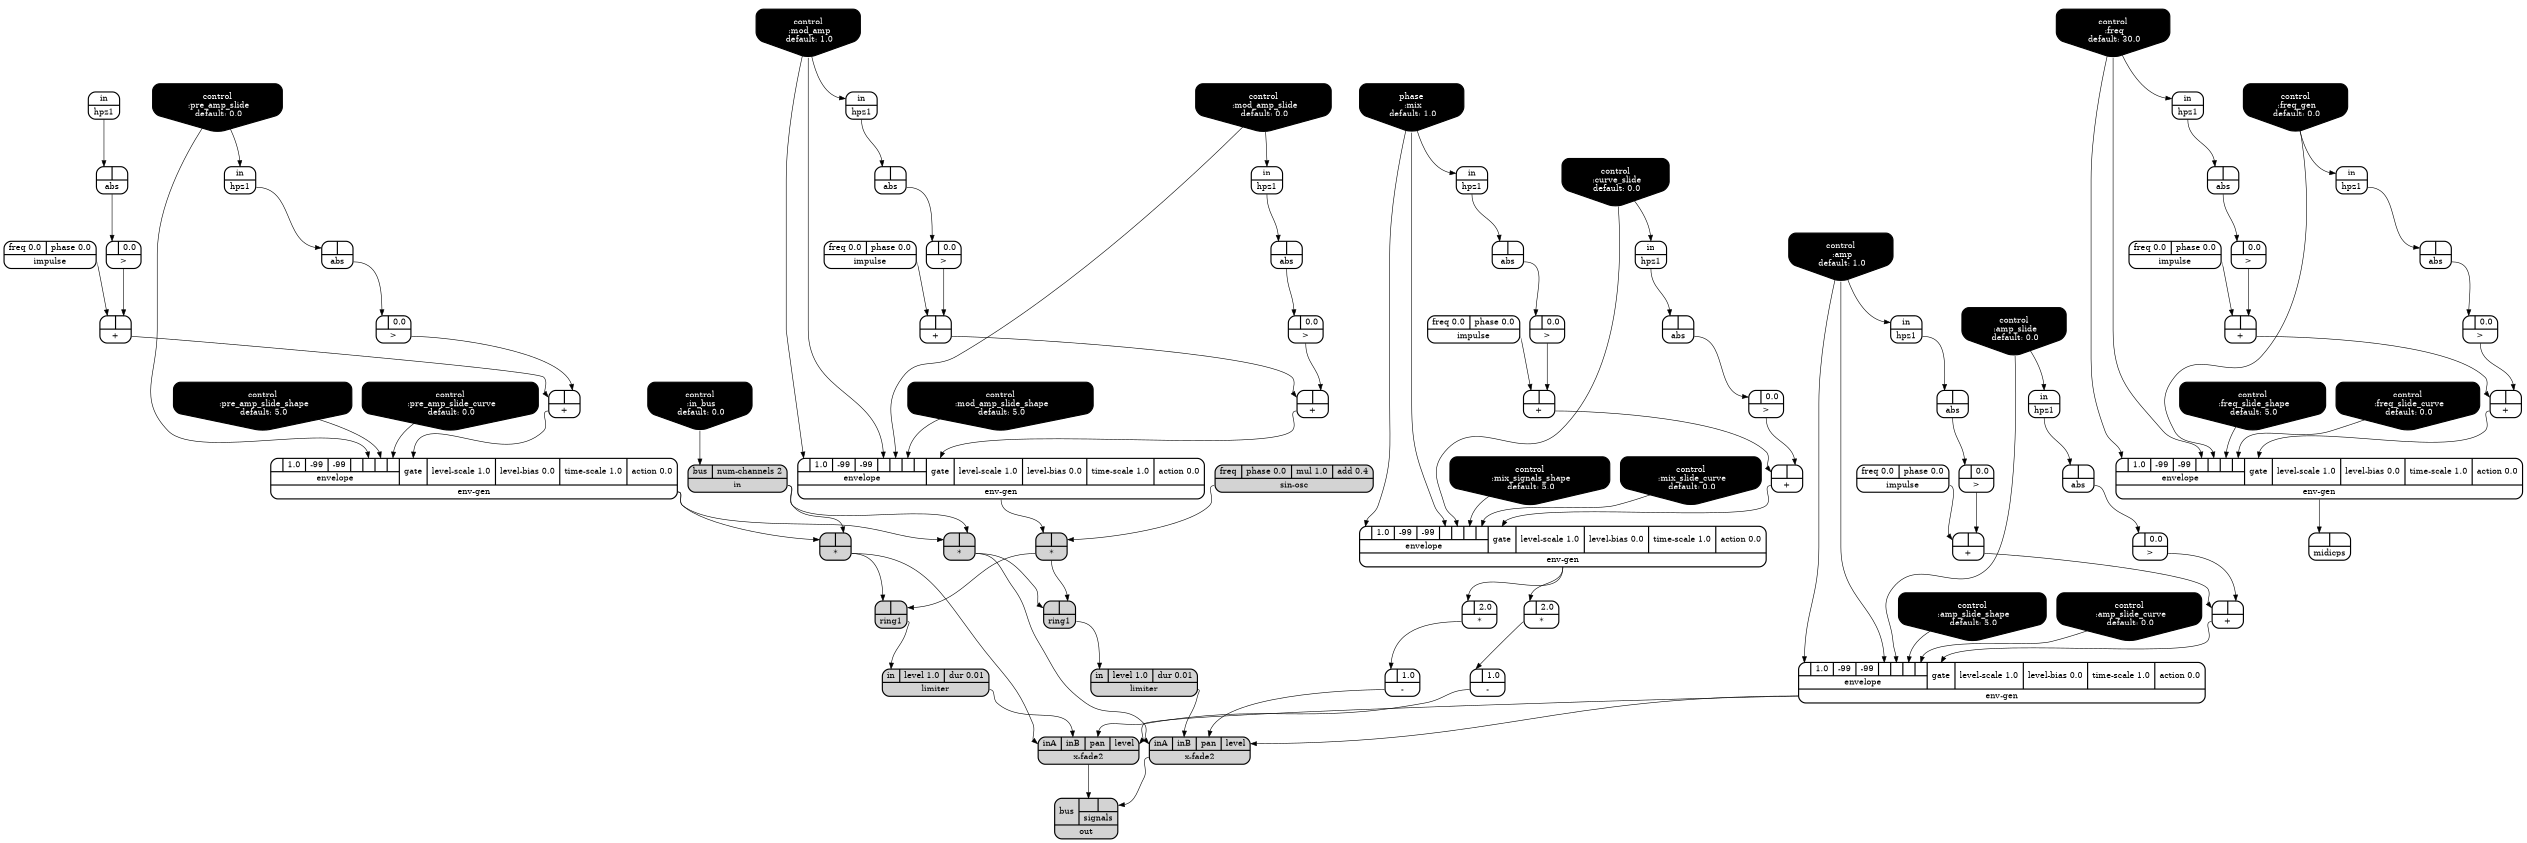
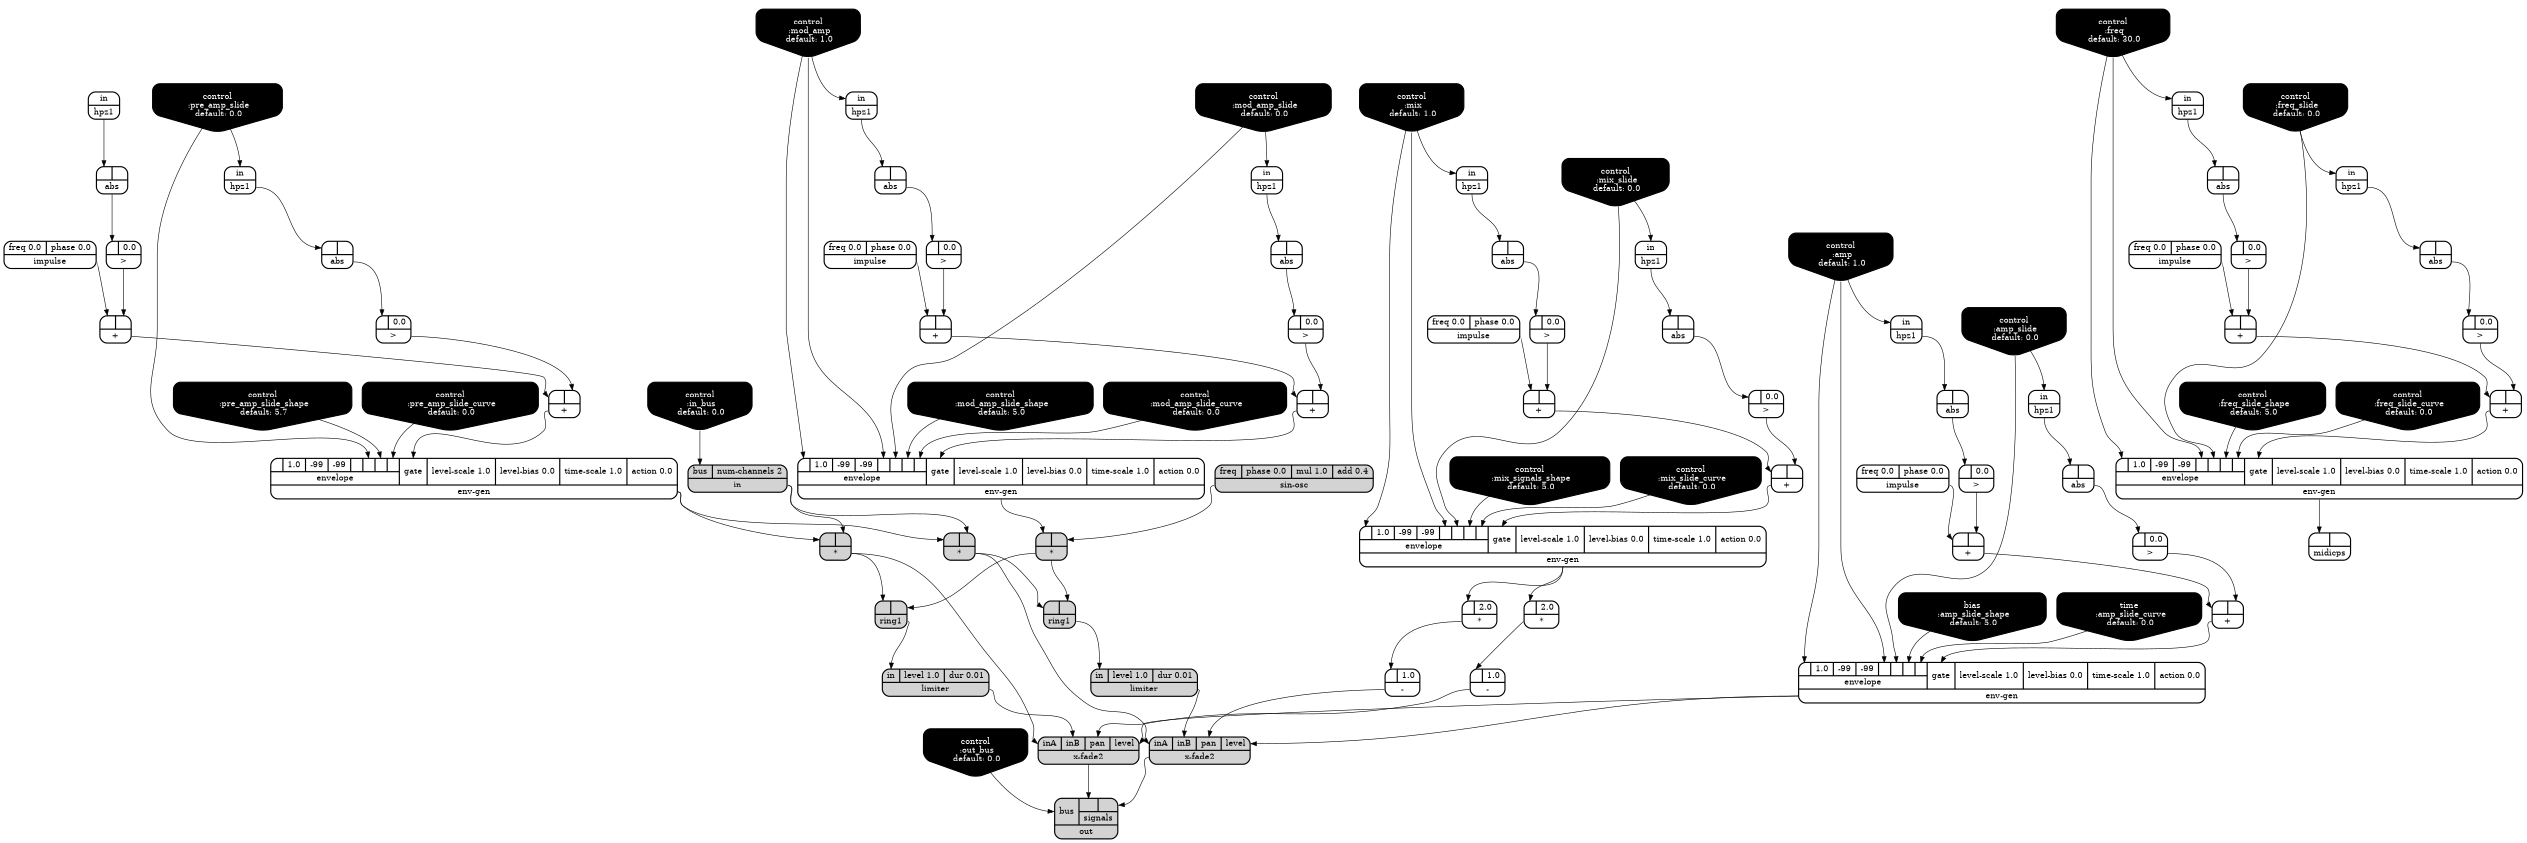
node "phase :mix default: 1.0": label "phase :mix default: 1.0" -> "control :mix default: 1.0"
node "control :freq_gen default: 0.0": label "control :freq_gen default: 0.0" -> "control :freq_slide default: 0.0"
node "control :curve_slide default: 0.0": label "control :curve_slide default: 0.0" -> "control :mix_slide default: 0.0"
node "control :pre_amp_slide_shape default: 5.0": label "control :pre_amp_slide_shape default: 5.0" -> "control :pre_amp_slide_shape default: 5.7"
node "control :mod_amp_slide_curve default: 0.0": added
node "control :amp_slide_shape default: 5.0": label "control :amp_slide_shape default: 5.0" -> "bias :amp_slide_shape default: 5.0"
node "control :amp_slide_curve default: 0.0": label "control :amp_slide_curve default: 0.0" -> "time :amp_slide_curve default: 0.0"
node "control :out_bus default: 0.0": added
